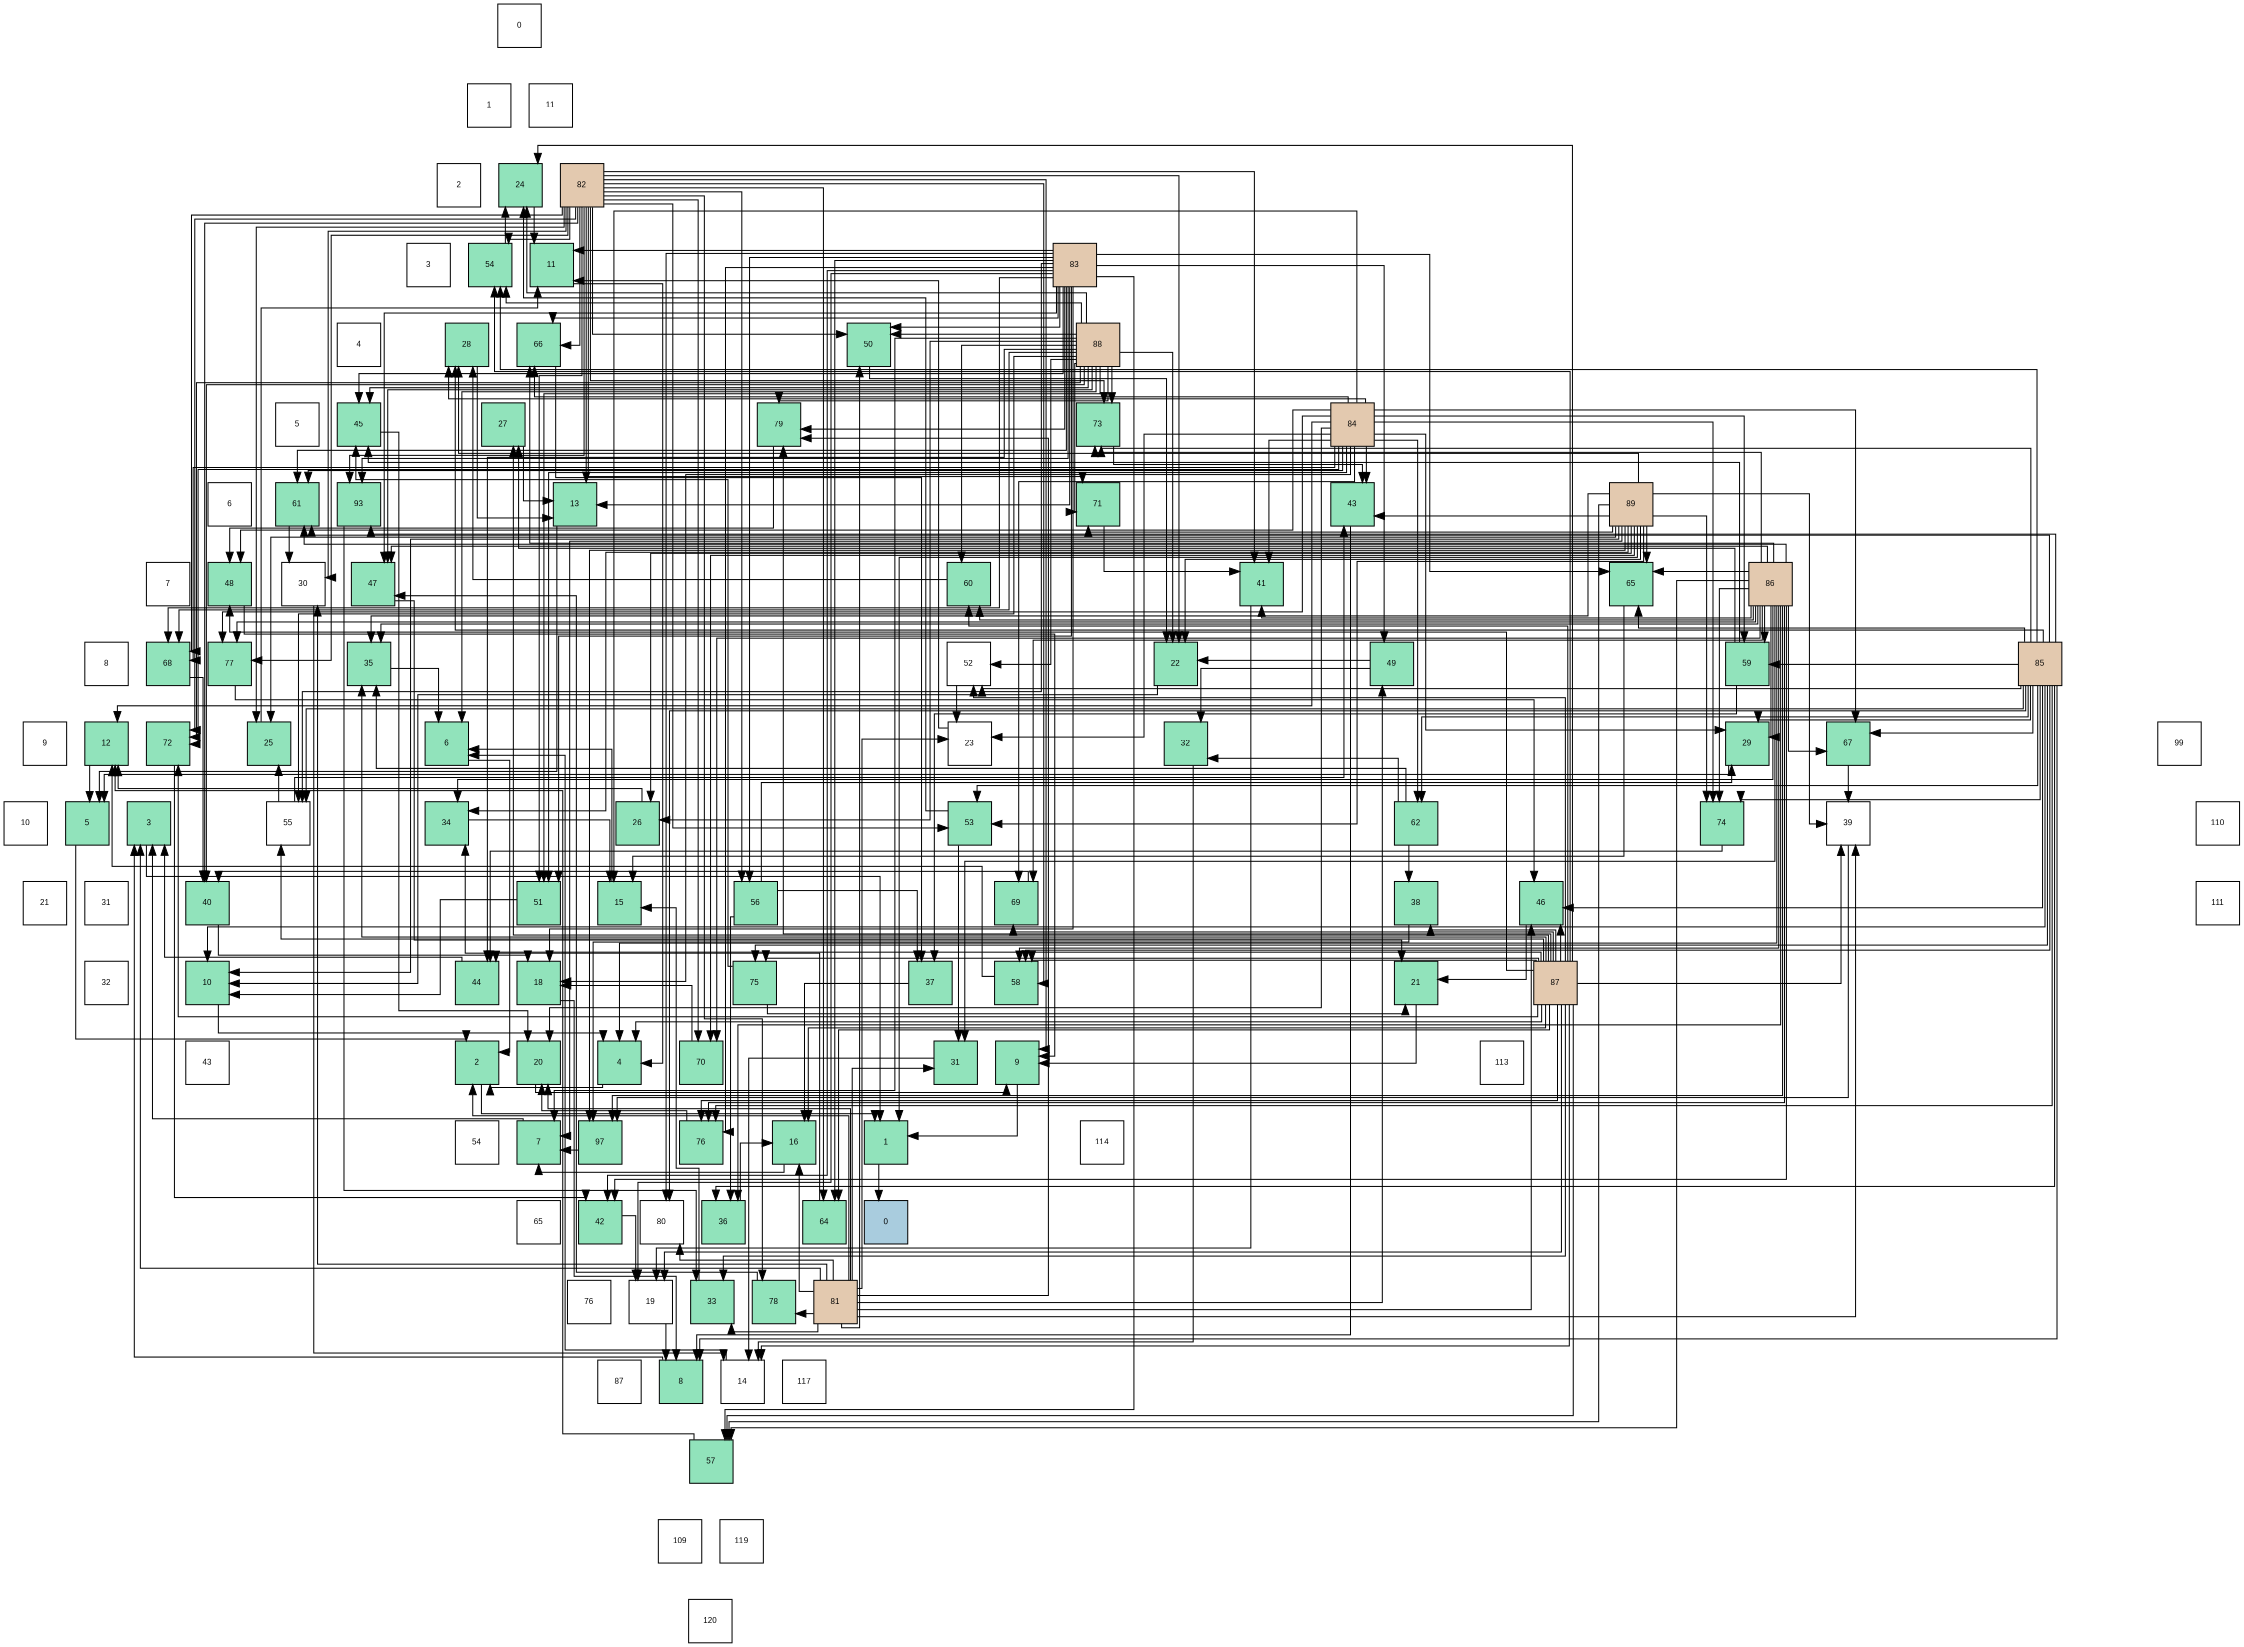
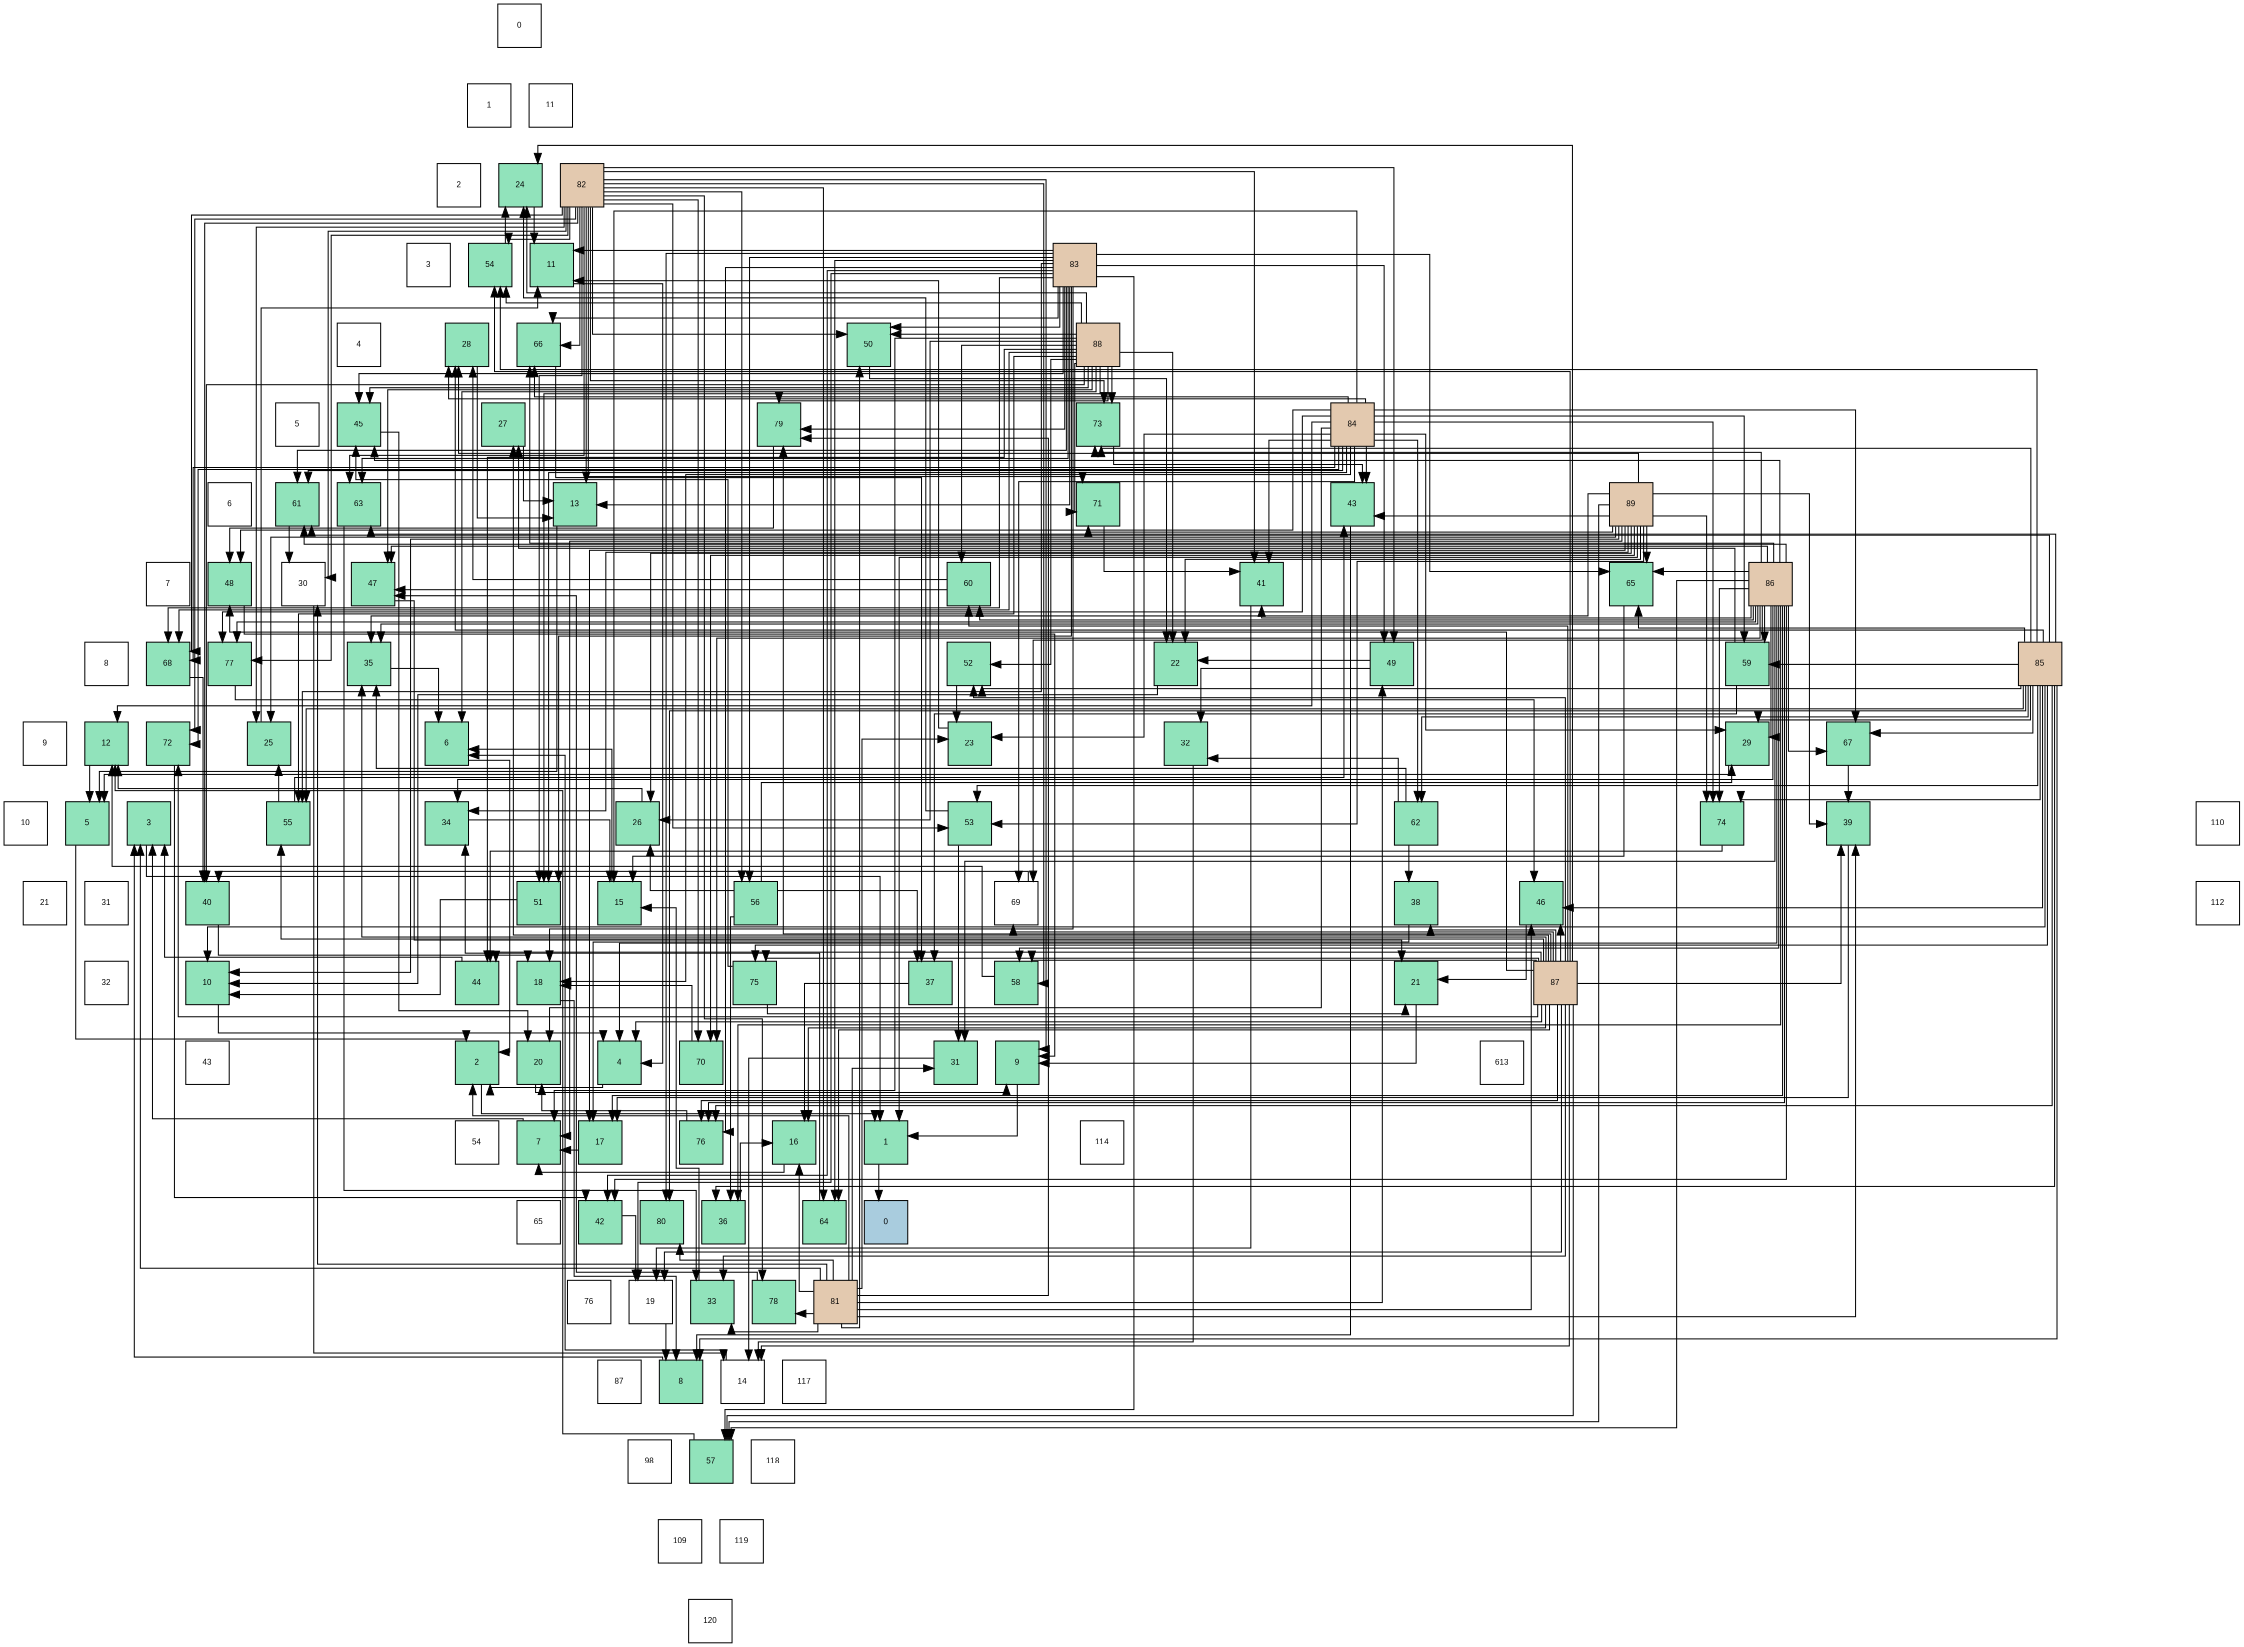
edge "82" -> "22": now "82" -> "49"
edge "83" -> "47": now "60" -> "47"
edge "88" -> "72": removed
edge "59" -> "45": now "86" -> "45"
node "93": label "93" -> "63"
node "52": fillcolor #ffffff -> #91e3bb
node "23": fillcolor #ffffff -> #91e3bb
node "99": removed
node "55": fillcolor #ffffff -> #91e3bb
node "39": fillcolor #ffffff -> #91e3bb
edge "56" -> "26": added
node "69": fillcolor #91e3bb -> #ffffff
node "111": label "111" -> "112"
edge "85" -> "58": removed
node "113": label "113" -> "613"
edge "81" -> "20": removed
node "97": label "97" -> "17"
node "80": fillcolor #ffffff -> #91e3bb
node "98": added
node "118": added
